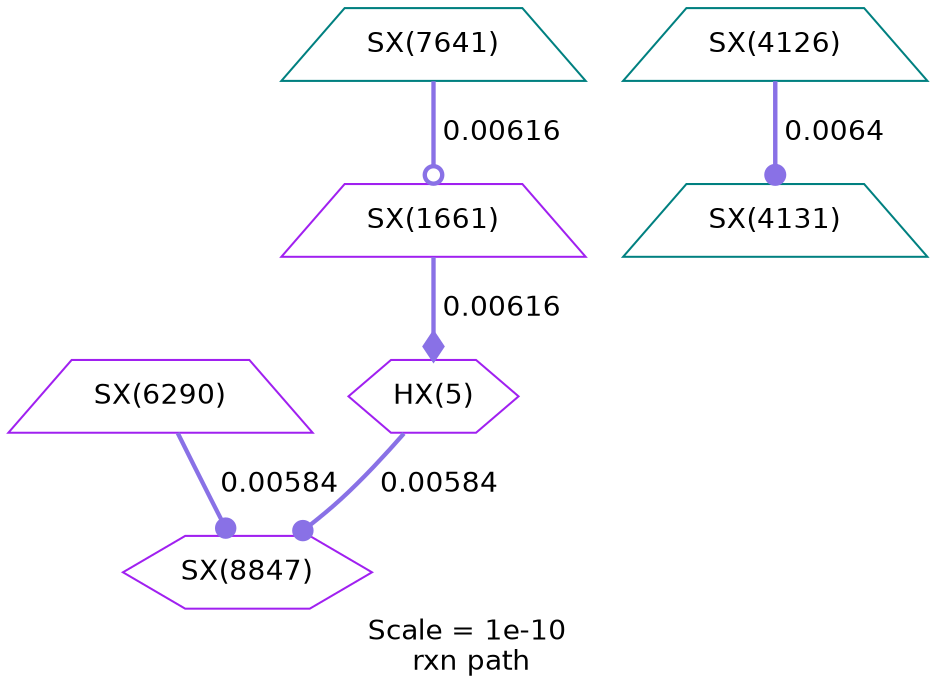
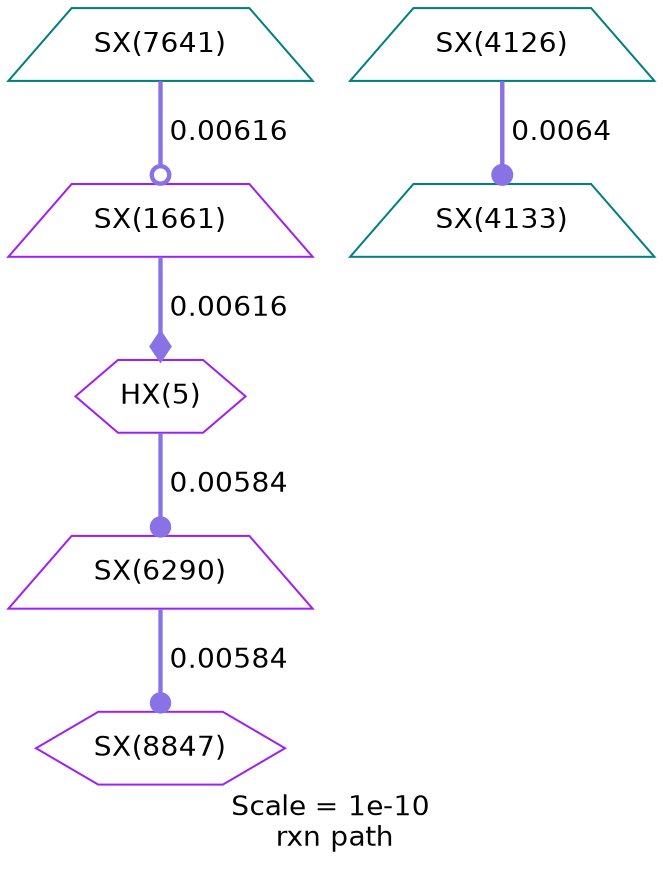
node "SX(4131)": label "SX(4131)" -> "SX(4133)"
edge "HX(5)" -> "SX(8847)": now "HX(5)" -> "SX(6290)"
